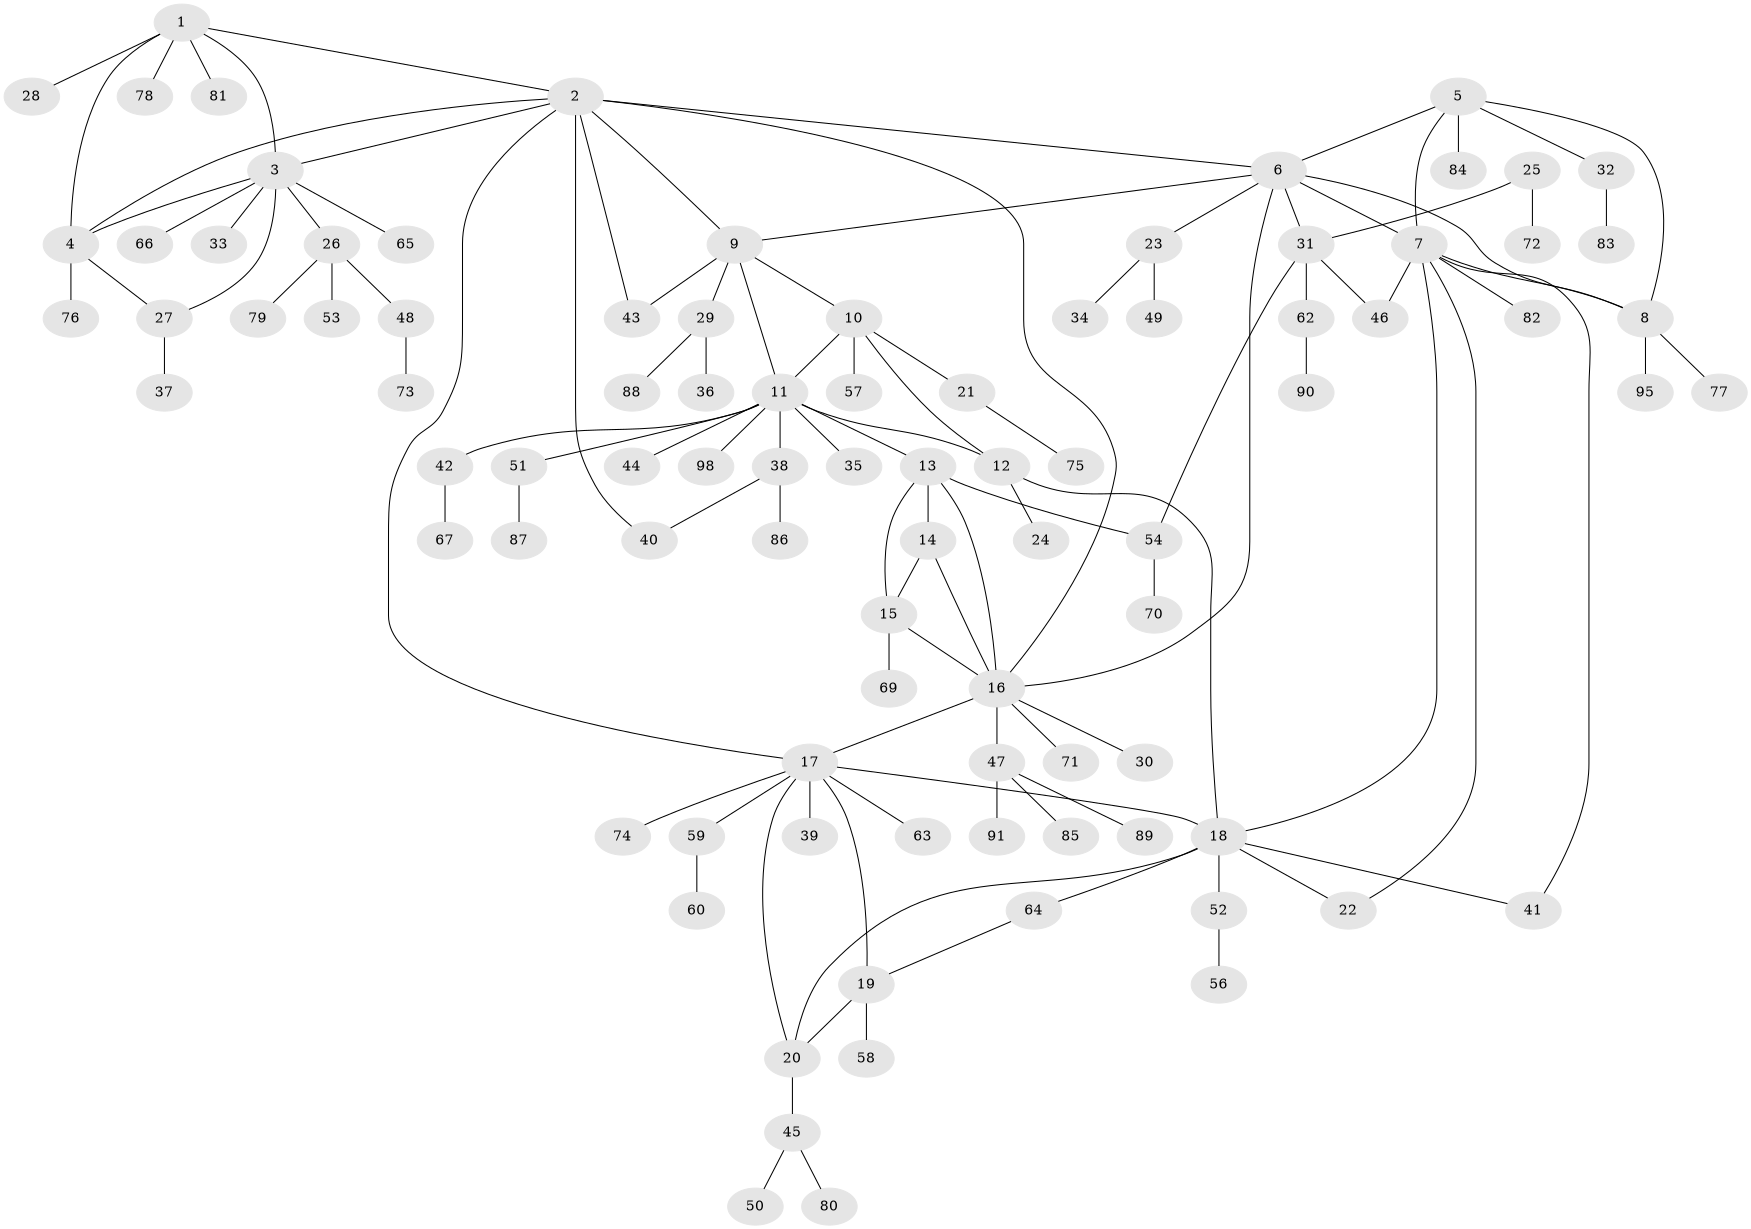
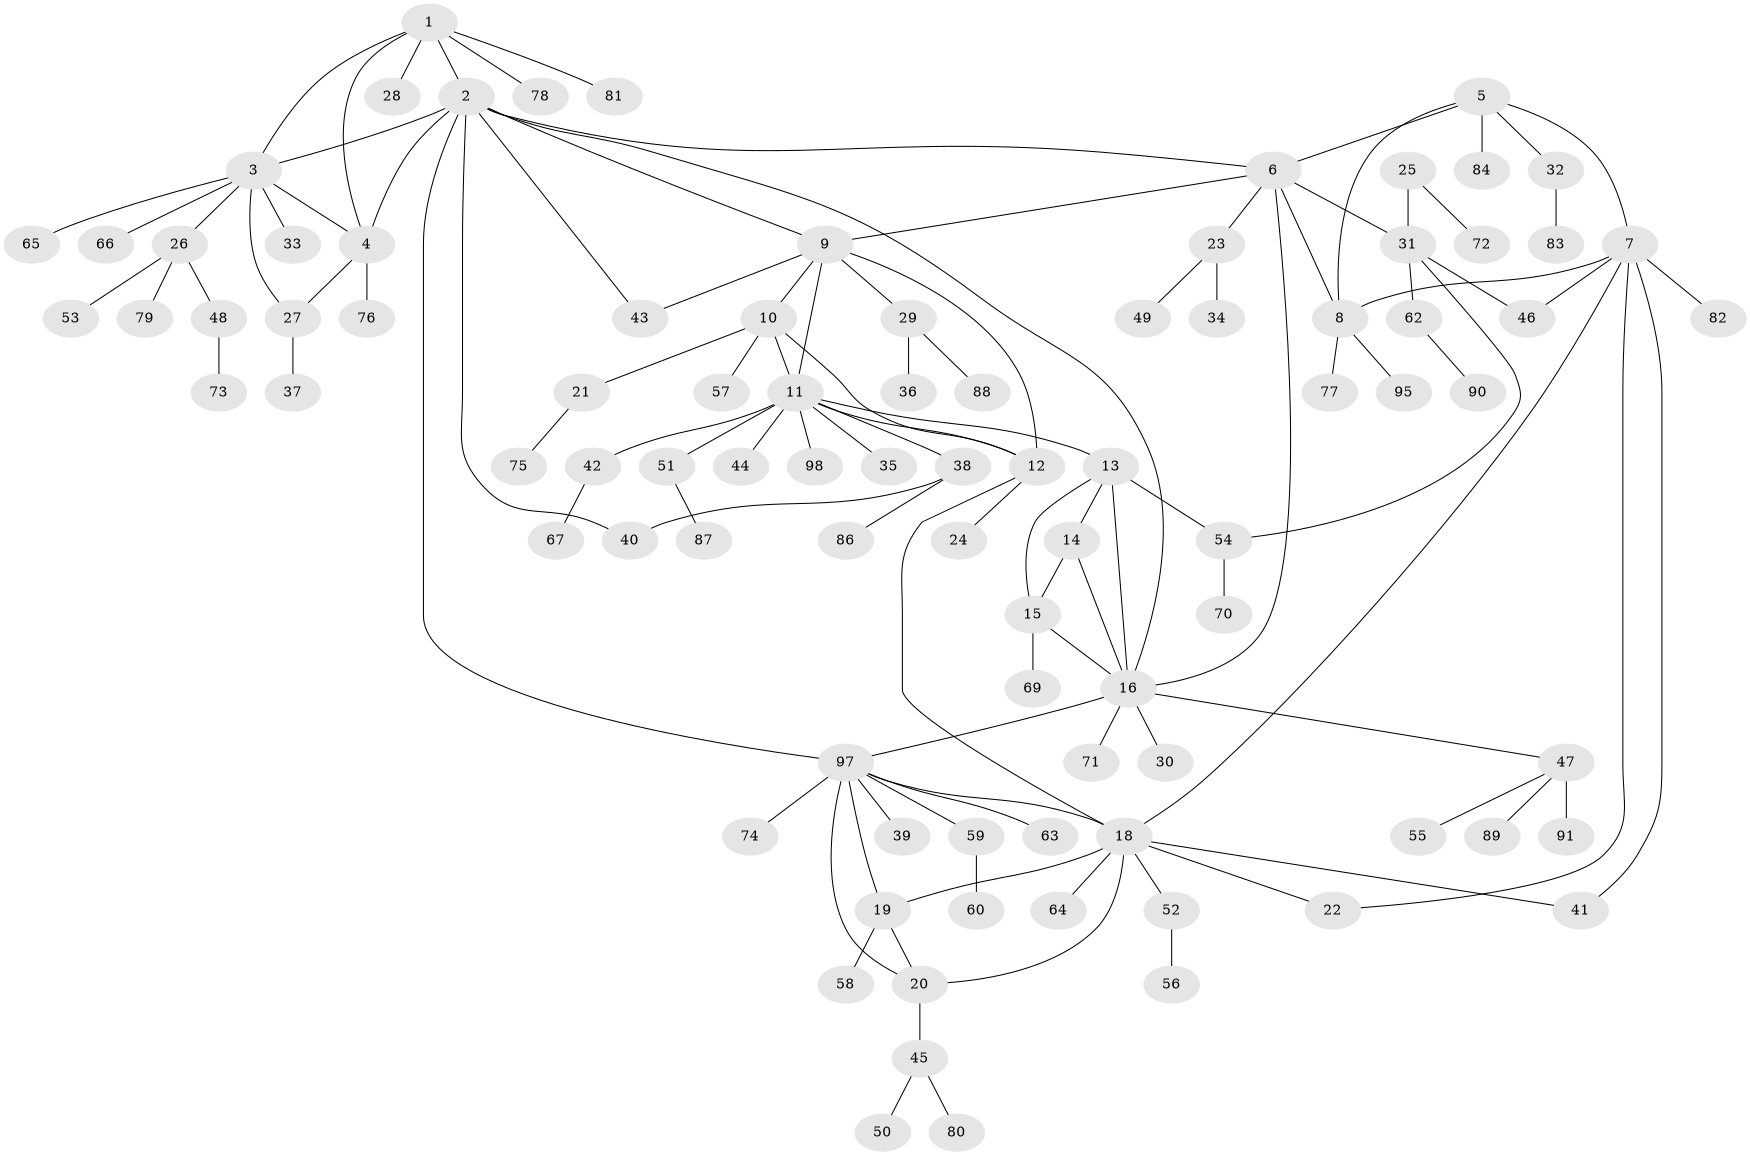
edge "6" -- "7": removed
edge "9" -- "12": added
node "17": label "17" -> "97"
node "85": label "85" -> "55"
edge "64" -- "19": now "18" -- "19"
